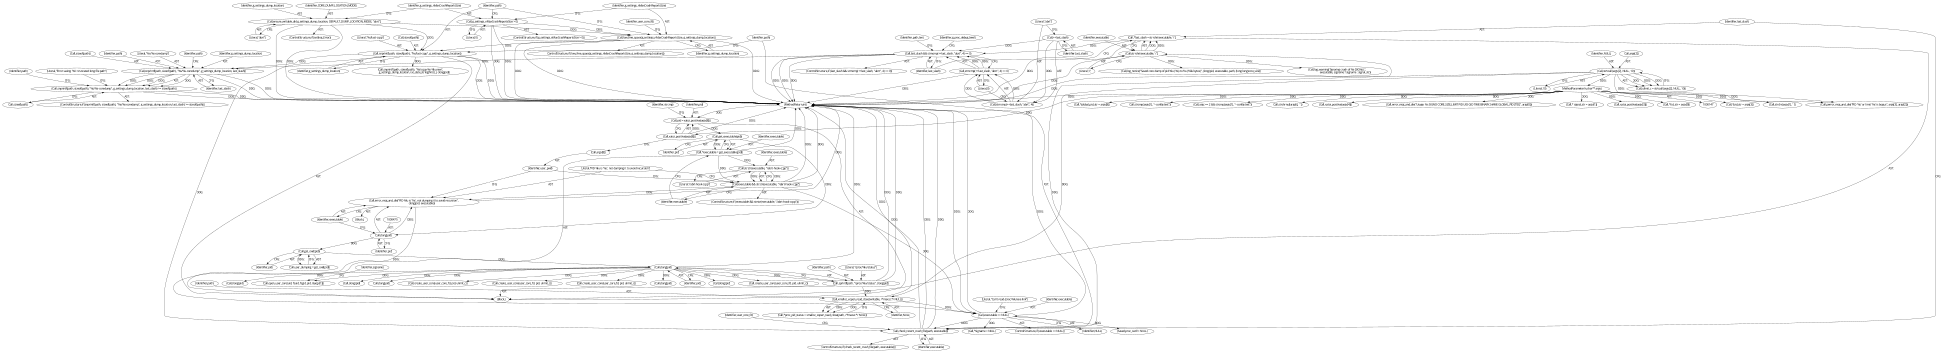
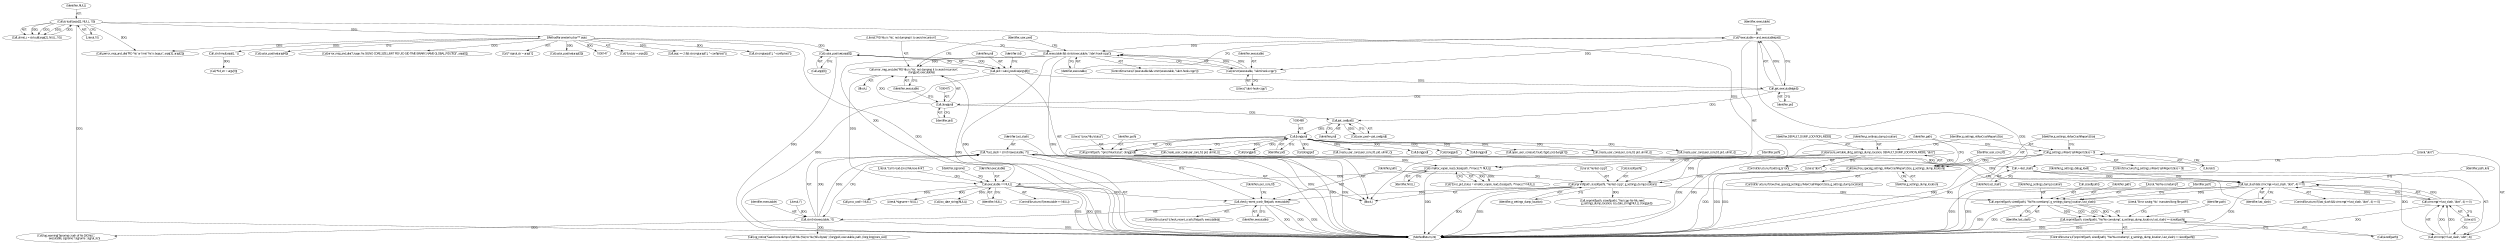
node "(Identifier,CORE_DUMP_LOCATION_MODE)": label "(Identifier,CORE_DUMP_LOCATION_MODE)" -> "(Identifier,DEFAULT_DUMP_LOCATION_MODE)"
node "(Identifier,g_proc_debug_level)": label "(Identifier,g_proc_debug_level)" -> "(Identifier,g_settings_debug_level)"
node "(Call,argv[2])": removed
edge "(Literal,'/')" -> "(Call,strrchr(executable, '/'))": label "AST: " -> "DDG: "
edge "(Call,strrchr(executable, '/'))" -> "(Literal,'/')": removed, label "CFG:"
edge "(Call,*last_slash = strrchr(executable, '/'))" -> "(MethodReturn,int)": label "DDG: " -> "AST: "
edge "(Call,ulimit_c = strtoull(argv[2], NULL, 10))" -> "(Call,strtoull(argv[2], NULL, 10))": label "CFG: " -> "DDG: "
edge "(MethodParameterIn,char** argv)" -> "(Call,xatoi_positive(argv[4]))": label "DDG: " -> "CFG: "
edge "(MethodParameterIn,char** argv)" -> "(Call,* signal_str = argv[1])": label "DDG: " -> "AST: "
edge "(MethodParameterIn,char** argv)" -> "(Call,*tid_str = argv[9])": now "(Call,strchrnul(argv[i], ' '))" -> "(Call,*tid_str = argv[9])"
edge "(MethodParameterIn,char** argv)" -> "1000147": label "AST: " -> "DDG: "
edge "(MethodParameterIn,char** argv)" -> "(Call,*pid_str = argv[3])": label "DDG: " -> "AST: "
node "(Identifier,strcmp)": label "(Identifier,strcmp)" -> "(Identifier,tid)"
node "(Call,*global_pid_str = argv[8])": removed
node "(Call,strchr(argv[1], ' '))": removed
edge "(MethodReturn,int)" -> "(Call,pid = xatoi_positive(argv[8]))": reversed
edge "(Call,get_executable(pid))" -> "(Call,get_cwd(pid))": added, label "DDG:"
node "1000489": added
node "(Call,*executable = get_executable(pid))": label "(Call,*executable = get_executable(pid))" -> "(Call,*executable = and_executable(pid))"
edge "(Call,argv[8])" -> "(Identifier,user_pwd)": now "(Call,argv[8])" -> "(Call,xatoi_positive(argv[8]))"
edge "(Call,*last_slash = strrchr(executable, '/'))" -> "(Call,++last_slash)": added, label "DDG:"
edge "(Call,check_recent_crash_file(path, executable))" -> "(Call,strrchr(executable, '/'))": label "DDG: " -> "AST: "
node "(Call,iso_date_string(NULL))": added
node "(Call,user_dumping = get_cwd(pid))": label "(Call,user_dumping = get_cwd(pid))" -> "(Call,user_pwd = get_cwd(pid))"
edge "(Identifier,signame)" -> "(Call,open_user_core(uid, fsuid, fsgid, pid, &argv[1]))": now "(Identifier,signame)" -> "(Call,executable == NULL)"
node "(Call,xmalloc_xopen_read_close(writable, /*maxsz:*/ NULL))": label "(Call,xmalloc_xopen_read_close(writable, /*maxsz:*/ NULL))" -> "(Call,xmalloc_xopen_read_close(path, /*maxsz:*/ NULL))"
node "(Call,*signame = NULL)": label "(Call,*signame = NULL)" -> "(Literal,*signame = NULL)"
node "(Saved,proc_cwd != NULL)": label "(Saved,proc_cwd != NULL)" -> "(Call,proc_cwd != NULL)"
